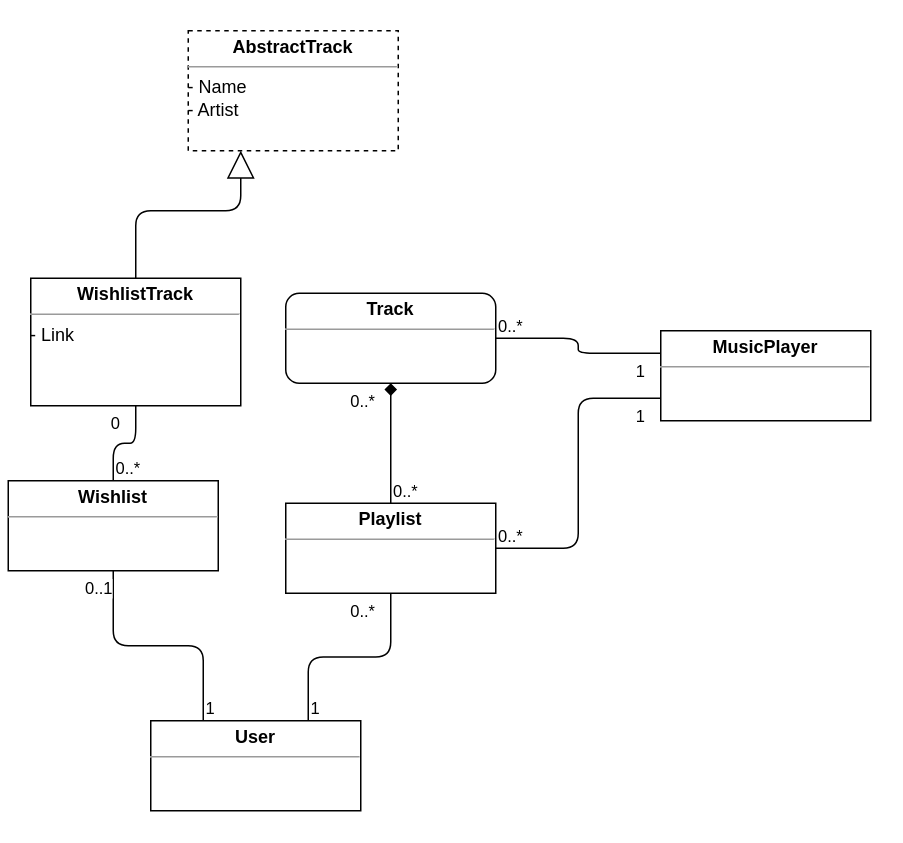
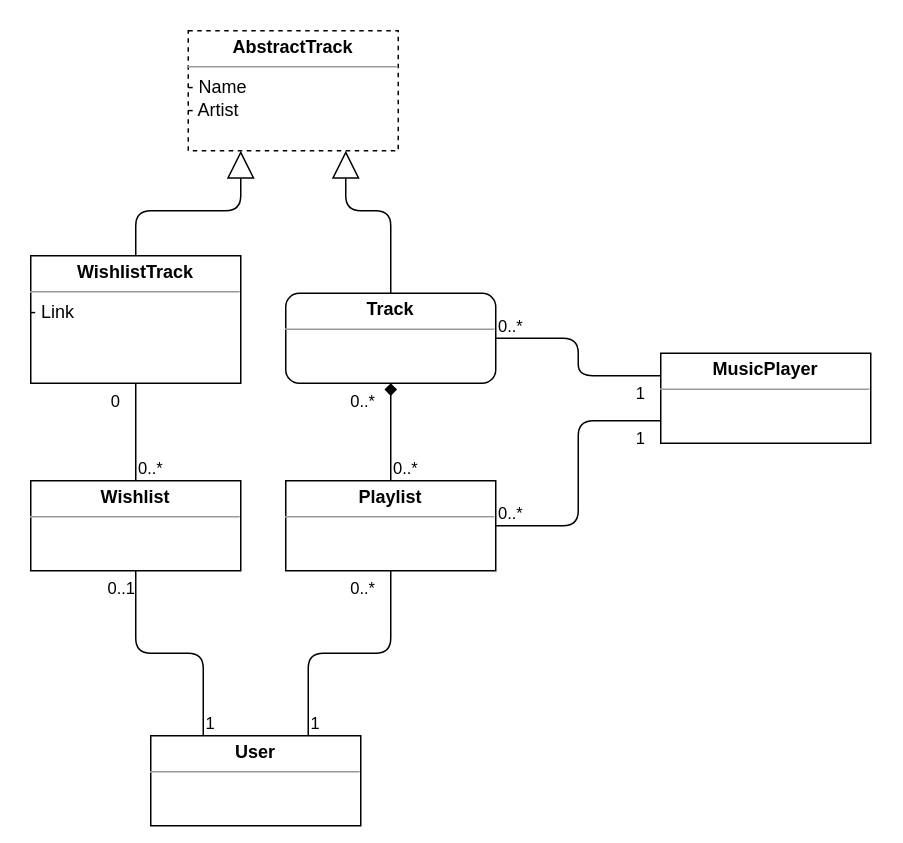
edge "Track" -> "AbstractTrack - Name - Artist": added
node "WishlistTrack - Link": moved (136, 342) -> (136, 320)
node "MusicPlayer": moved (766, 376) -> (766, 398)
node "Wishlist": moved (113, 526) -> (136, 526)
node "Playlist": moved (391, 548) -> (391, 526)
node "User": moved (256, 766) -> (256, 781)
